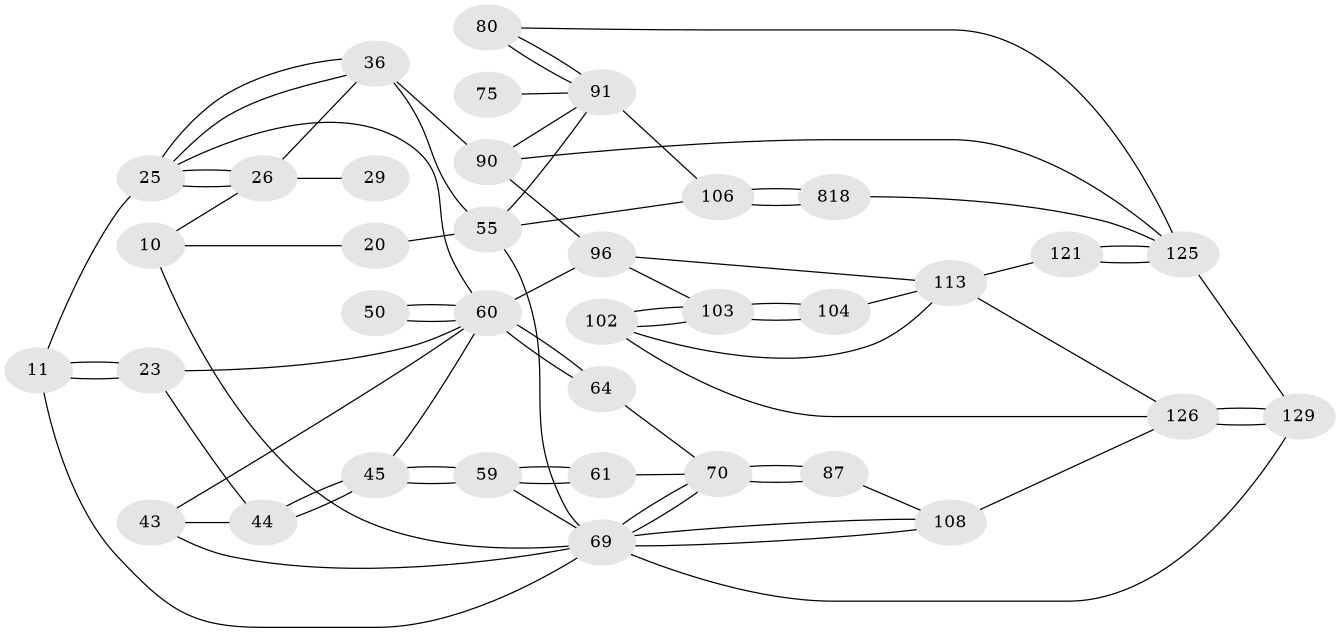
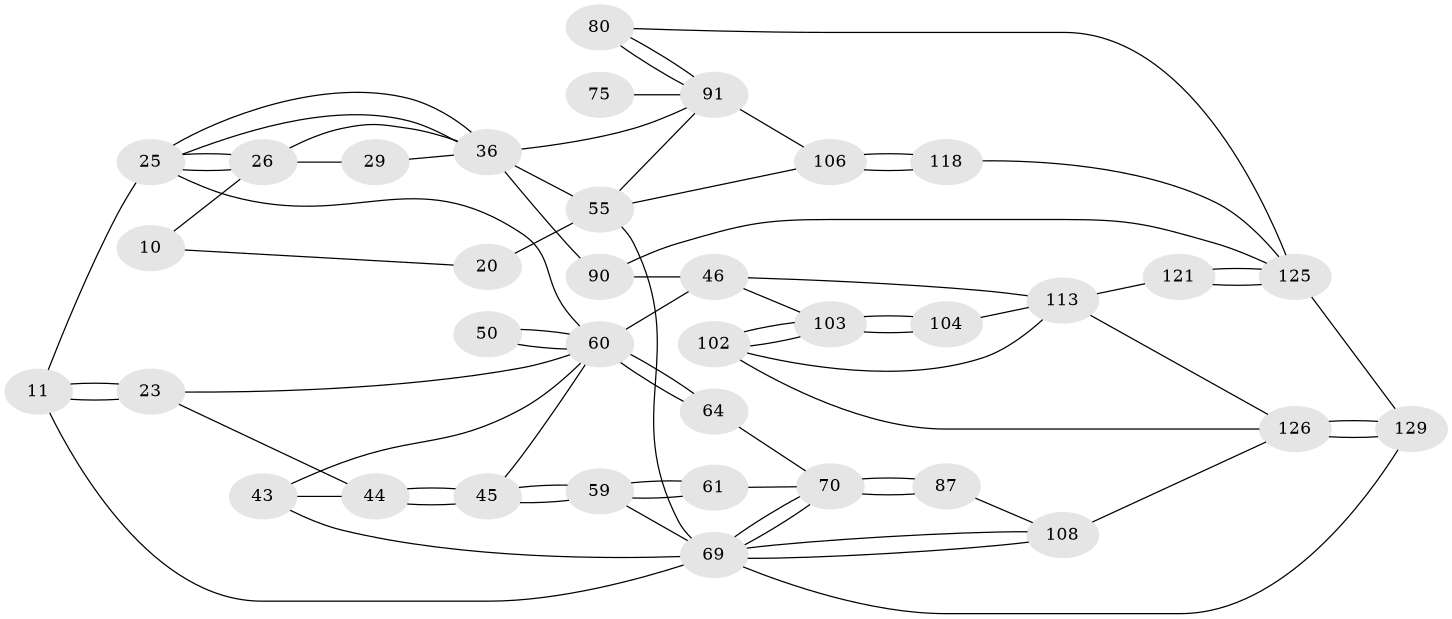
edge "91" -- "90": now "91" -- "36"
edge "36" -- "29": added
node "818": label "818" -> "118"
node "96": label "96" -> "46"
edge "10" -- "69": removed
